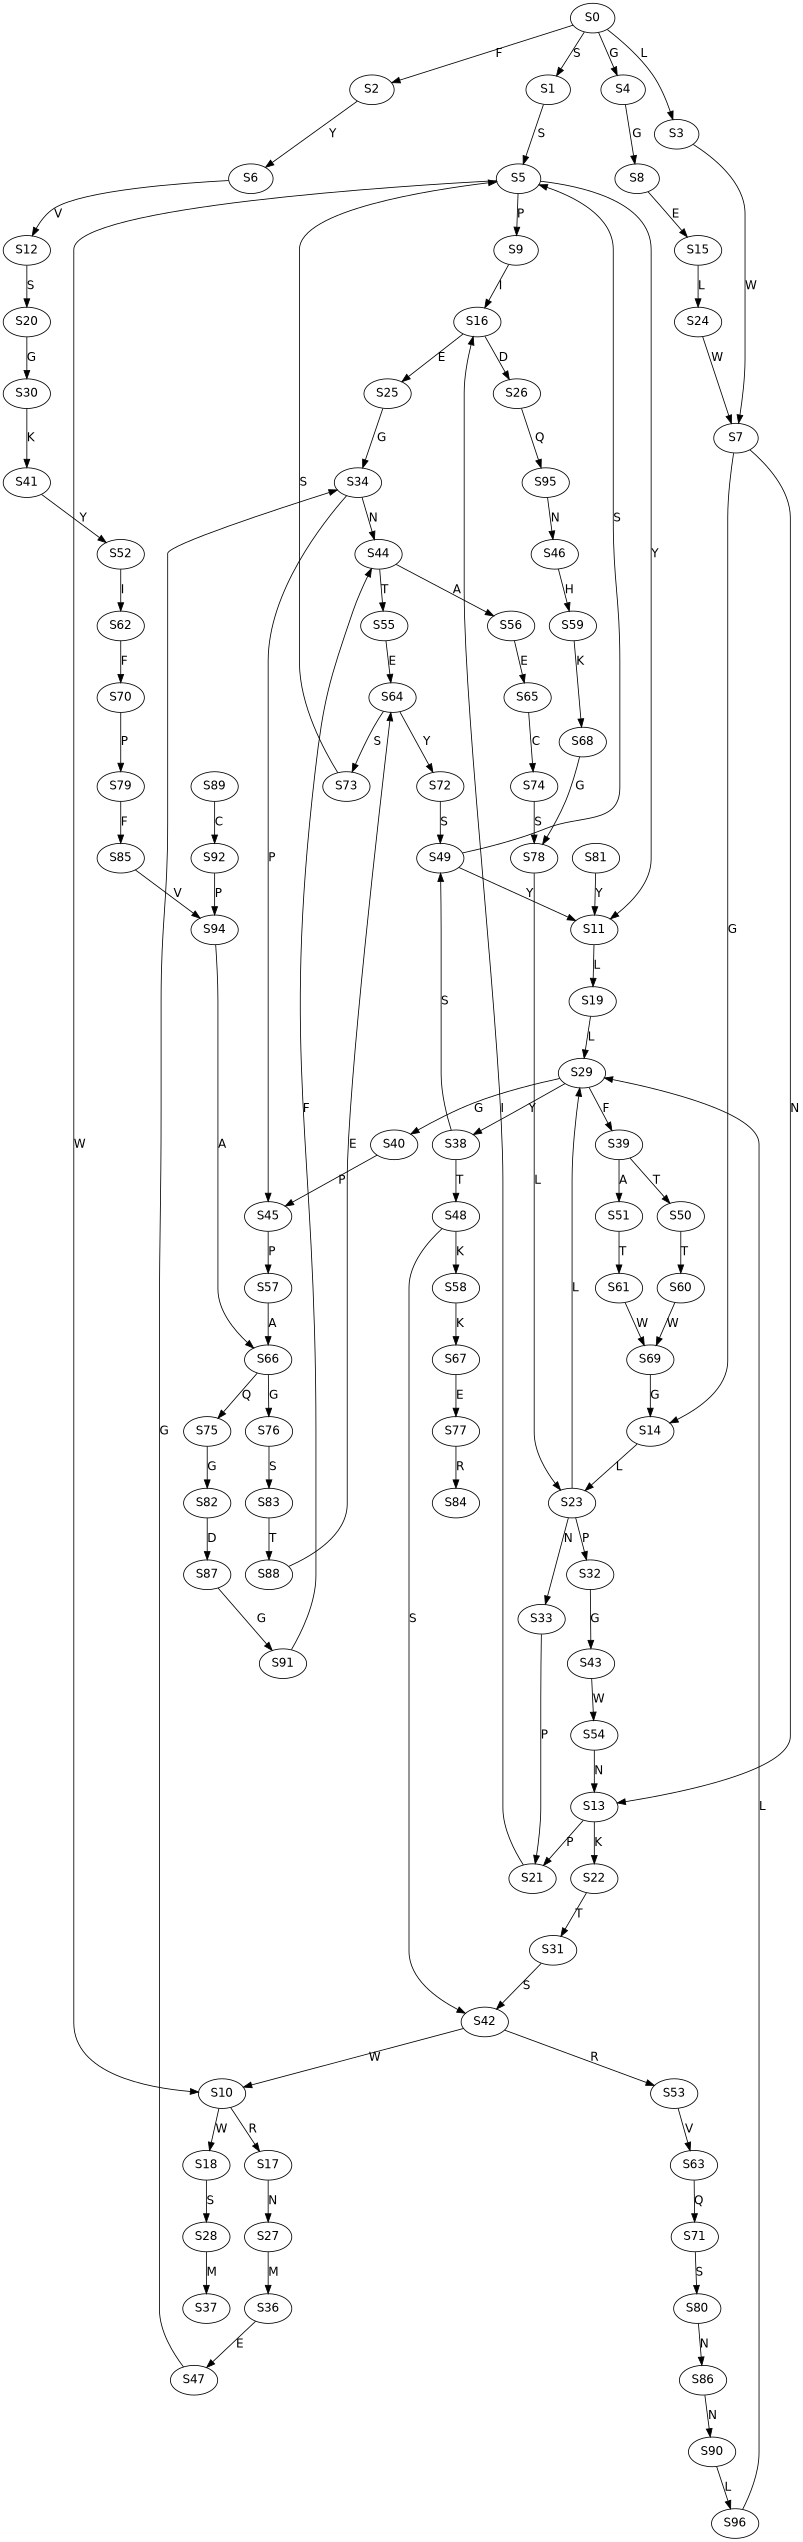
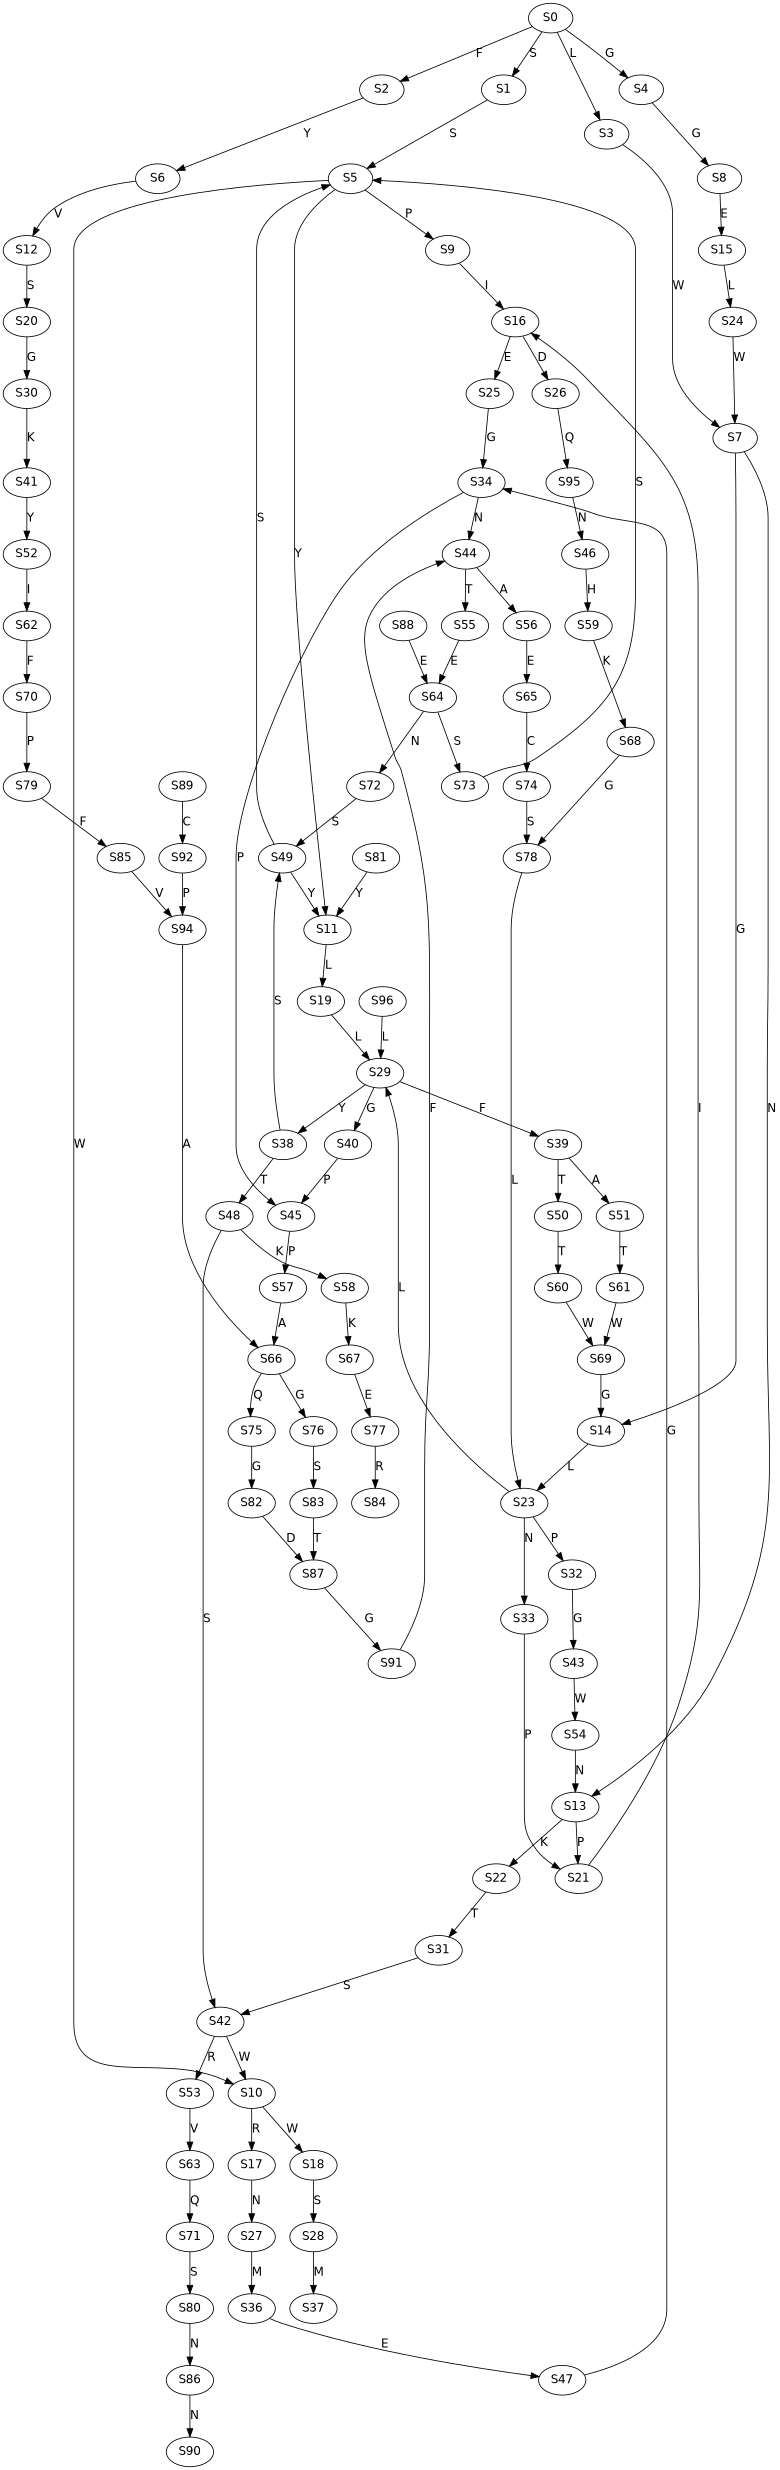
edge "S64" -> "S72": label "Y" -> "N"
edge "S83" -> "S88": now "S83" -> "S87"
edge "S90" -> "S96": removed, label "L"
